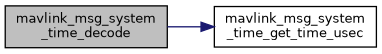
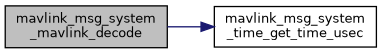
node "mavlink_msg_system _time_decode": label "mavlink_msg_system _time_decode" -> "mavlink_msg_system _mavlink_decode"
